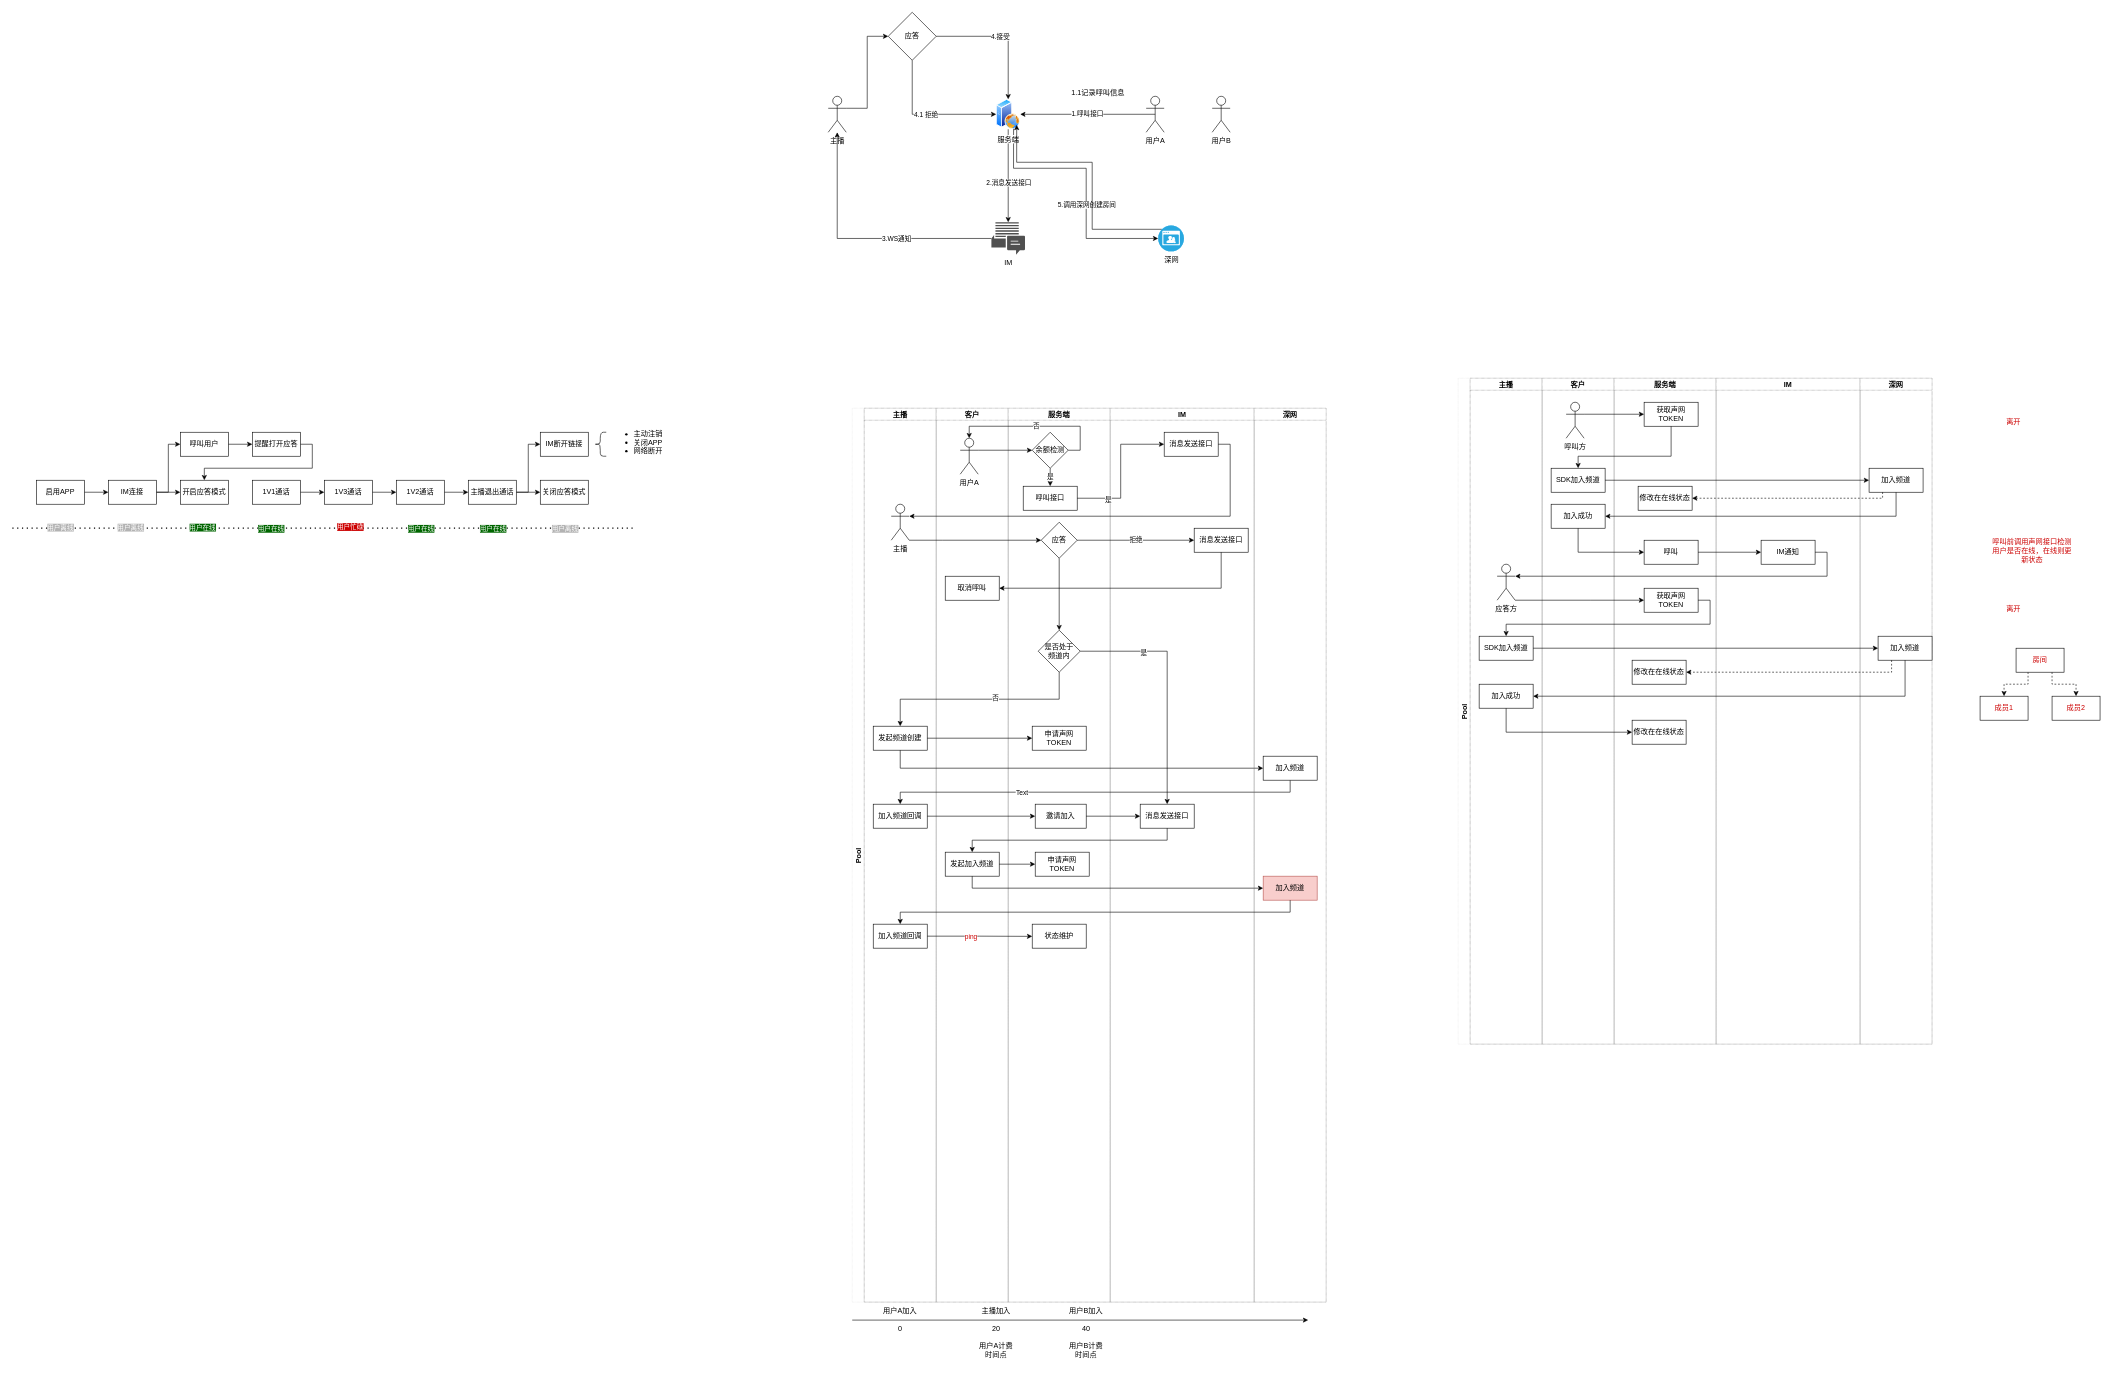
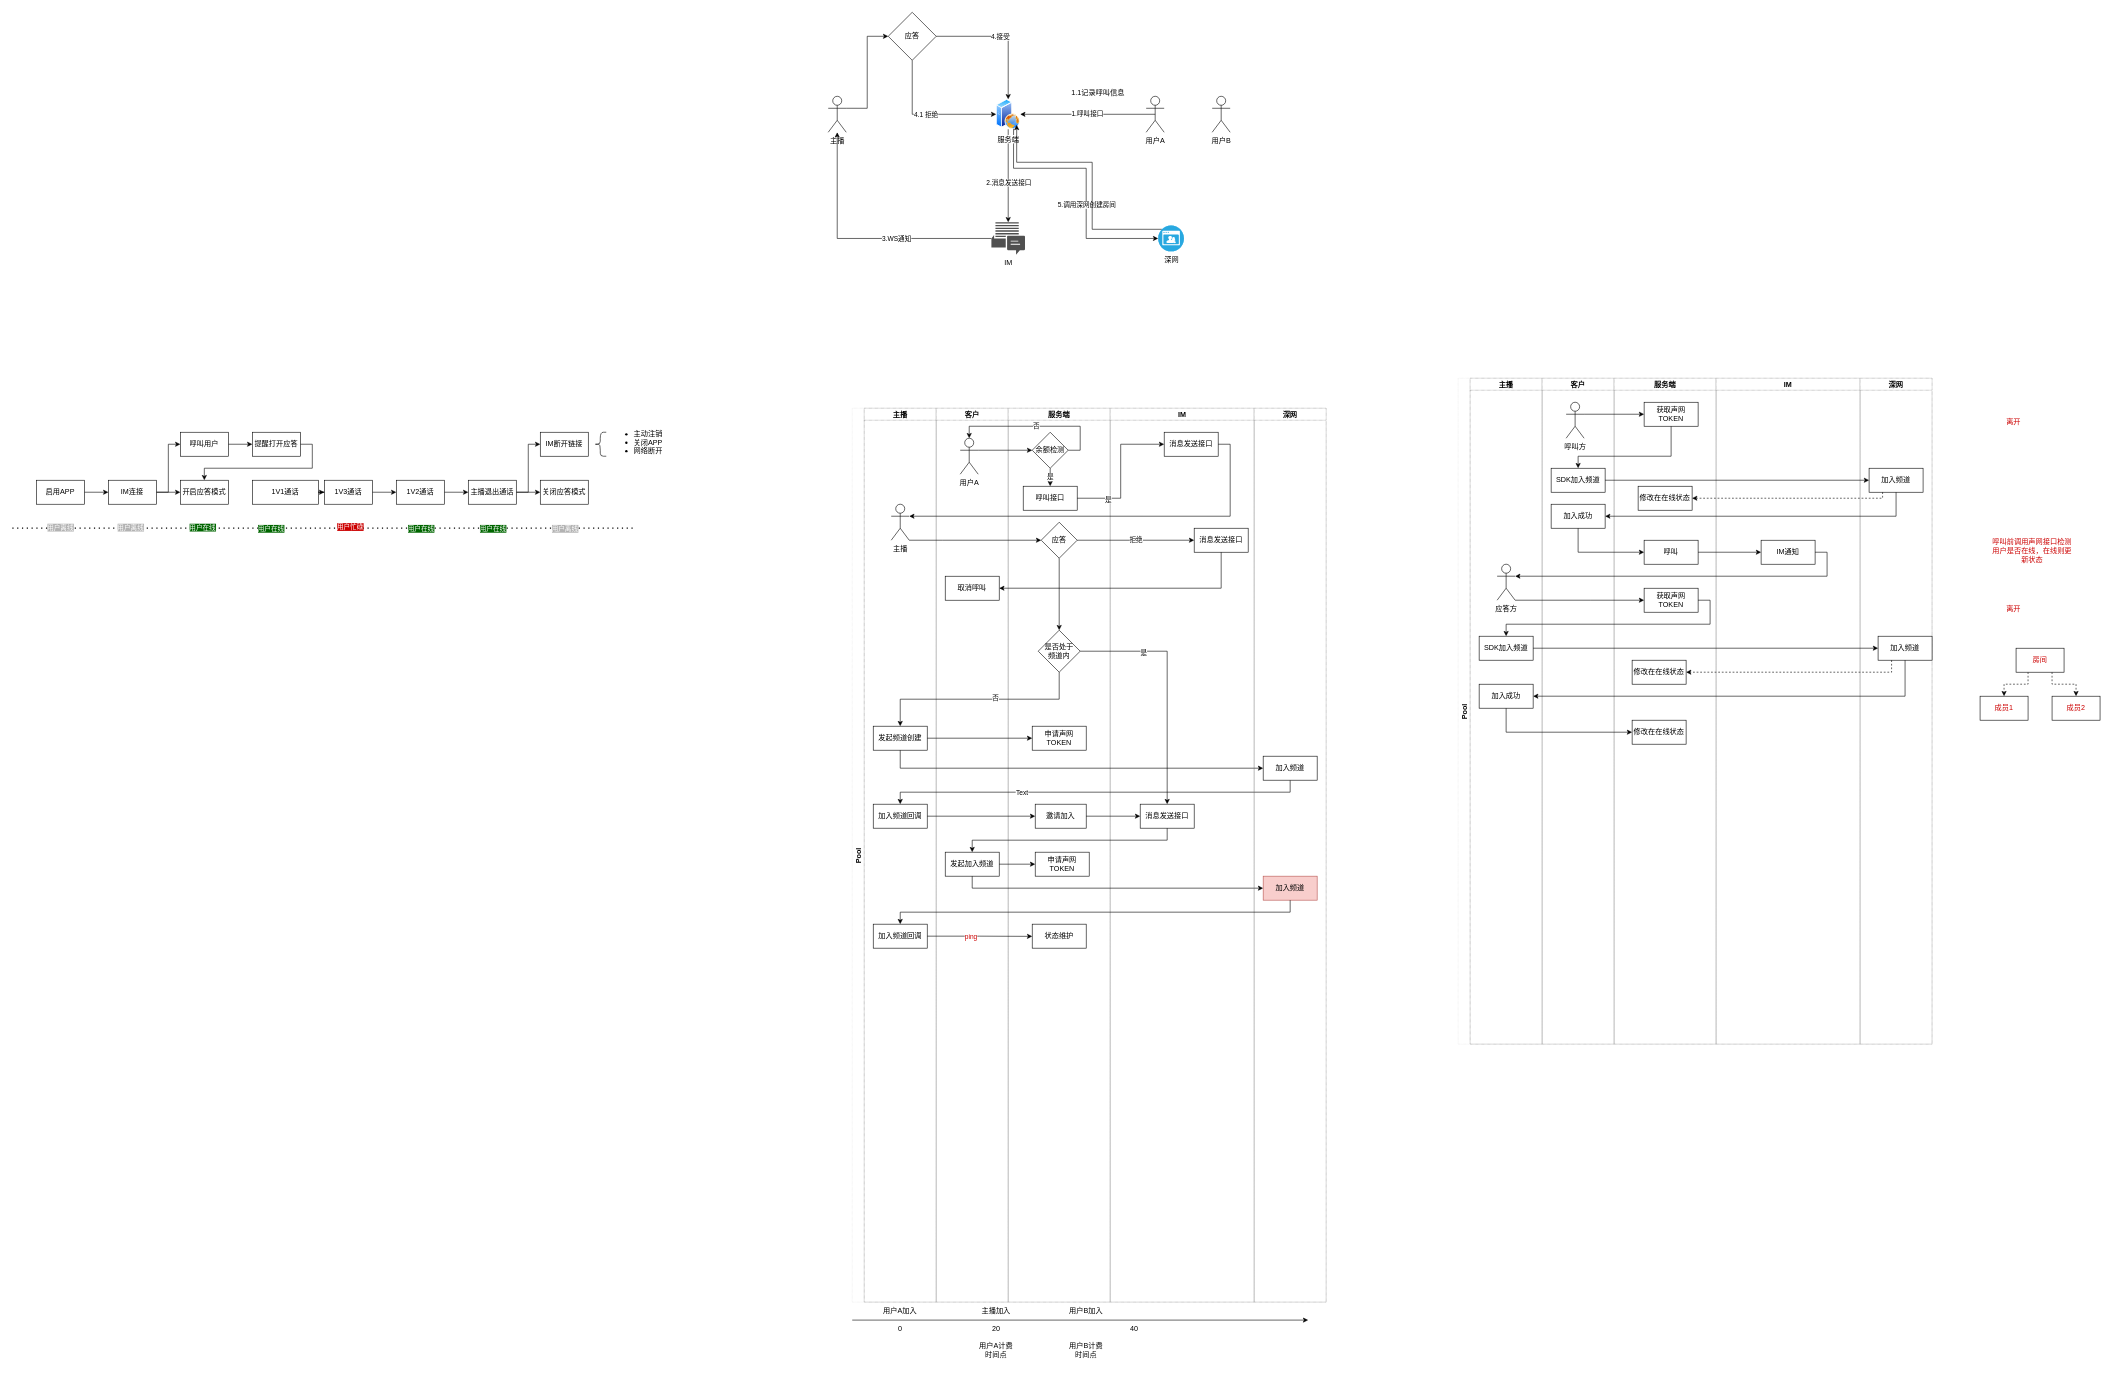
node "1V1通话": size 48x24 -> 66x24
node "40": moved (1086, 1329) -> (1134, 1329)
